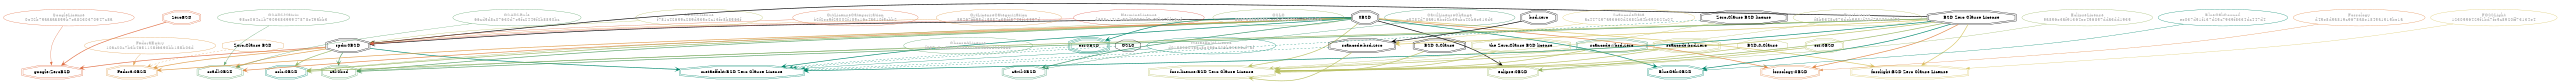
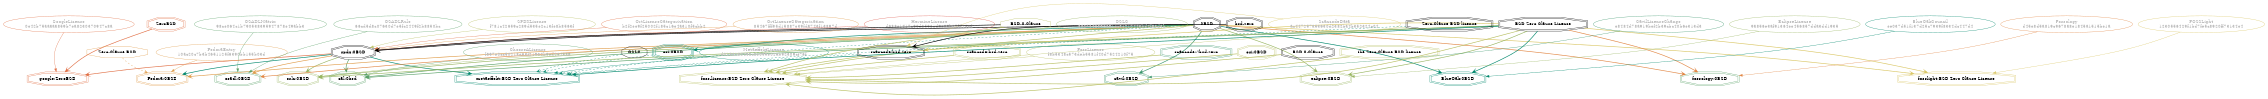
edge "BSD Zero Clause License" -> "spdx:0BSD": now "BSD-0-Clause" -> "spdx:0BSD"
edge "0BSD" -> "metaeffekt:BSD Zero Clause License": style bold -> dashed
edge "0BSD" -> "eclipse:0BSD": color black -> #98b561
edge "spdx:0BSD" -> "Fedora:0BSD": color #e09d4b -> #00876c
node "oslc:0BSD": color #00876c -> #98b561
node "fossology:0BSD": color #e18745 -> #58a066
